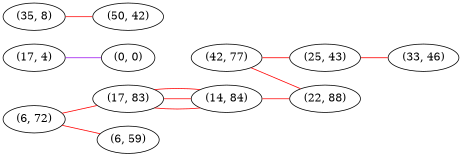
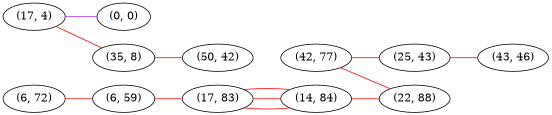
edge "(17, 4)" -- "(35, 8)": added
node "(33, 46)": label "(33, 46)" -> "(43, 46)"
edge "(17, 83)" -- "(6, 72)": now "(17, 83)" -- "(6, 59)"
